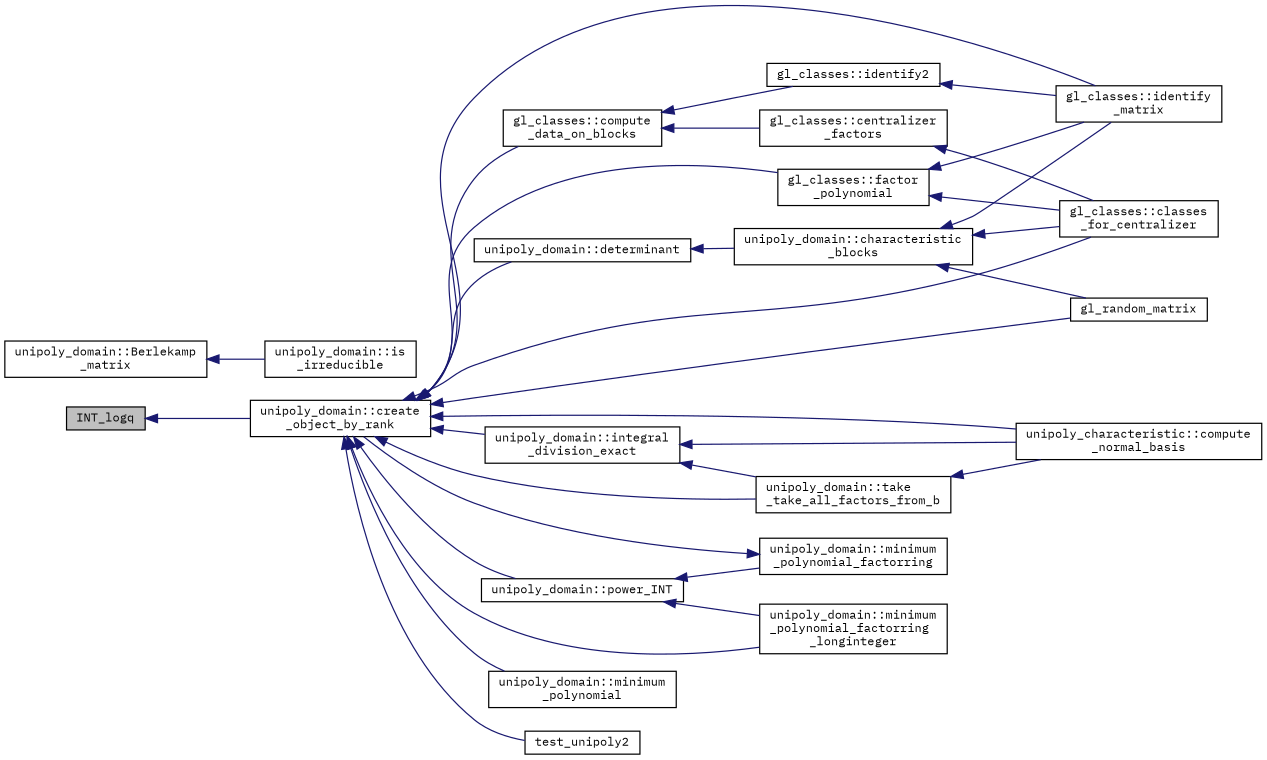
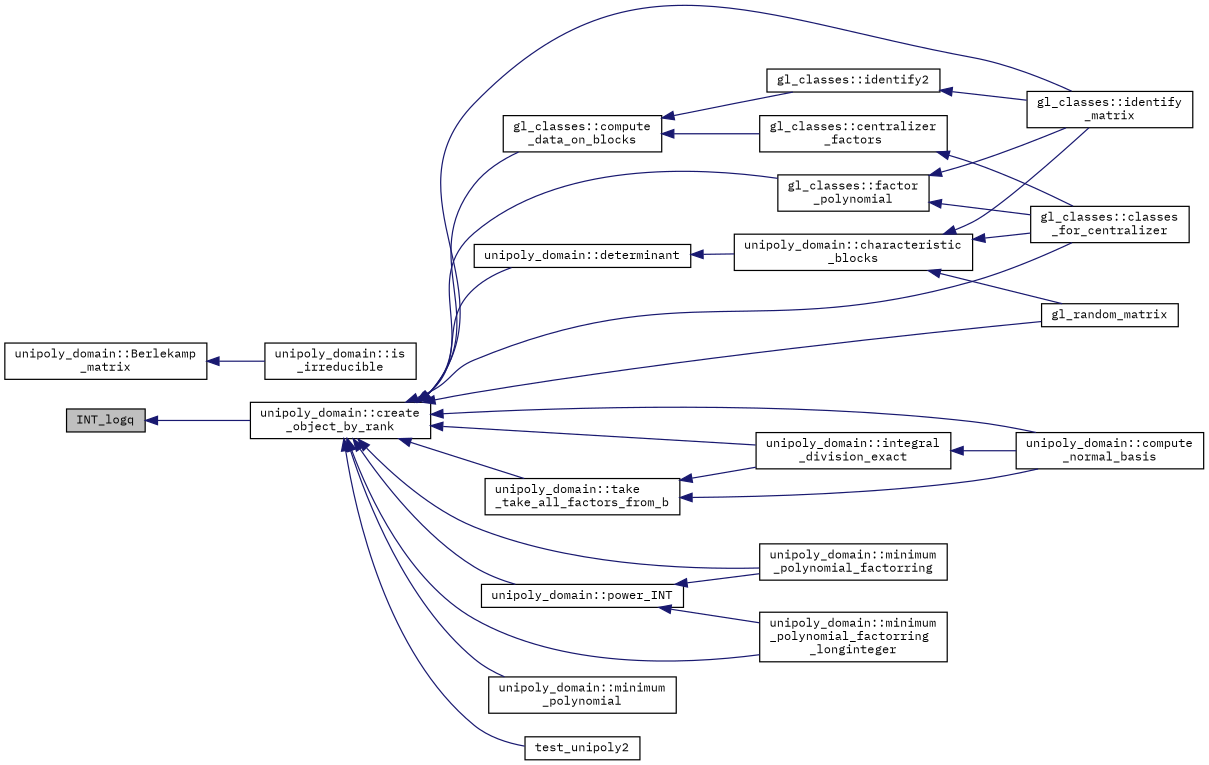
node "unipoly_characteristic::compute _normal_basis": label "unipoly_characteristic::compute _normal_basis" -> "unipoly_domain::compute _normal_basis"
edge "unipoly_domain::take _take_all_factors_from_b" -> "unipoly_domain::integral _division_exact": reversed
edge "unipoly_domain::create _object_by_rank" -> "unipoly_domain::minimum _polynomial_factorring": reversed
